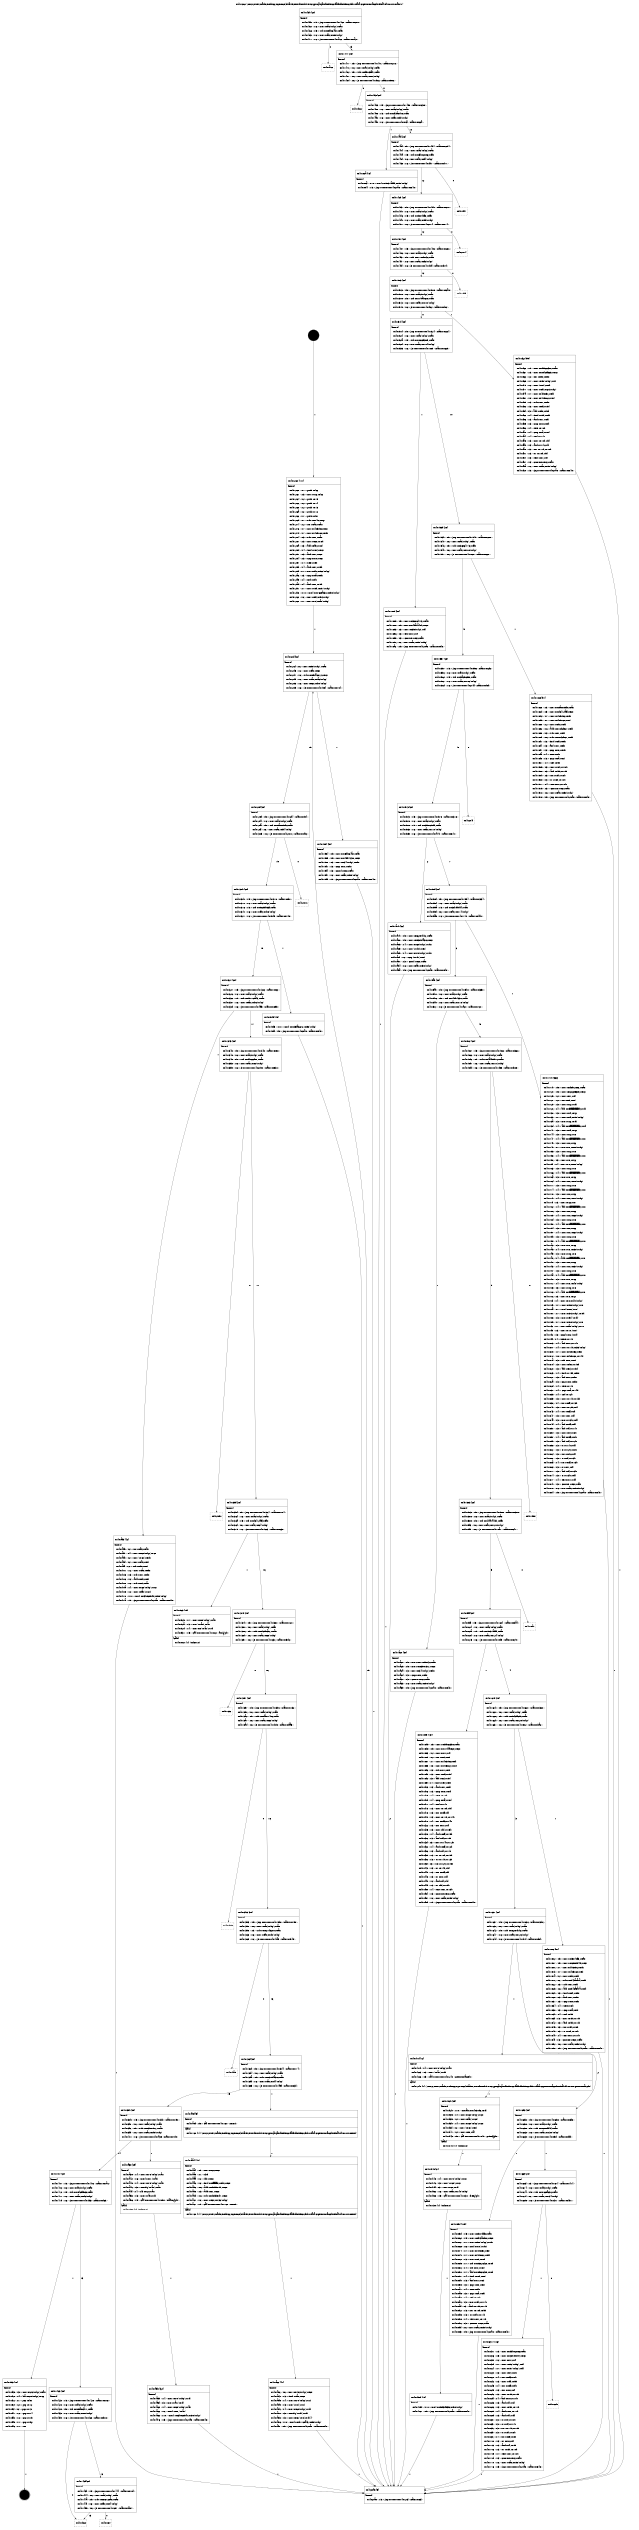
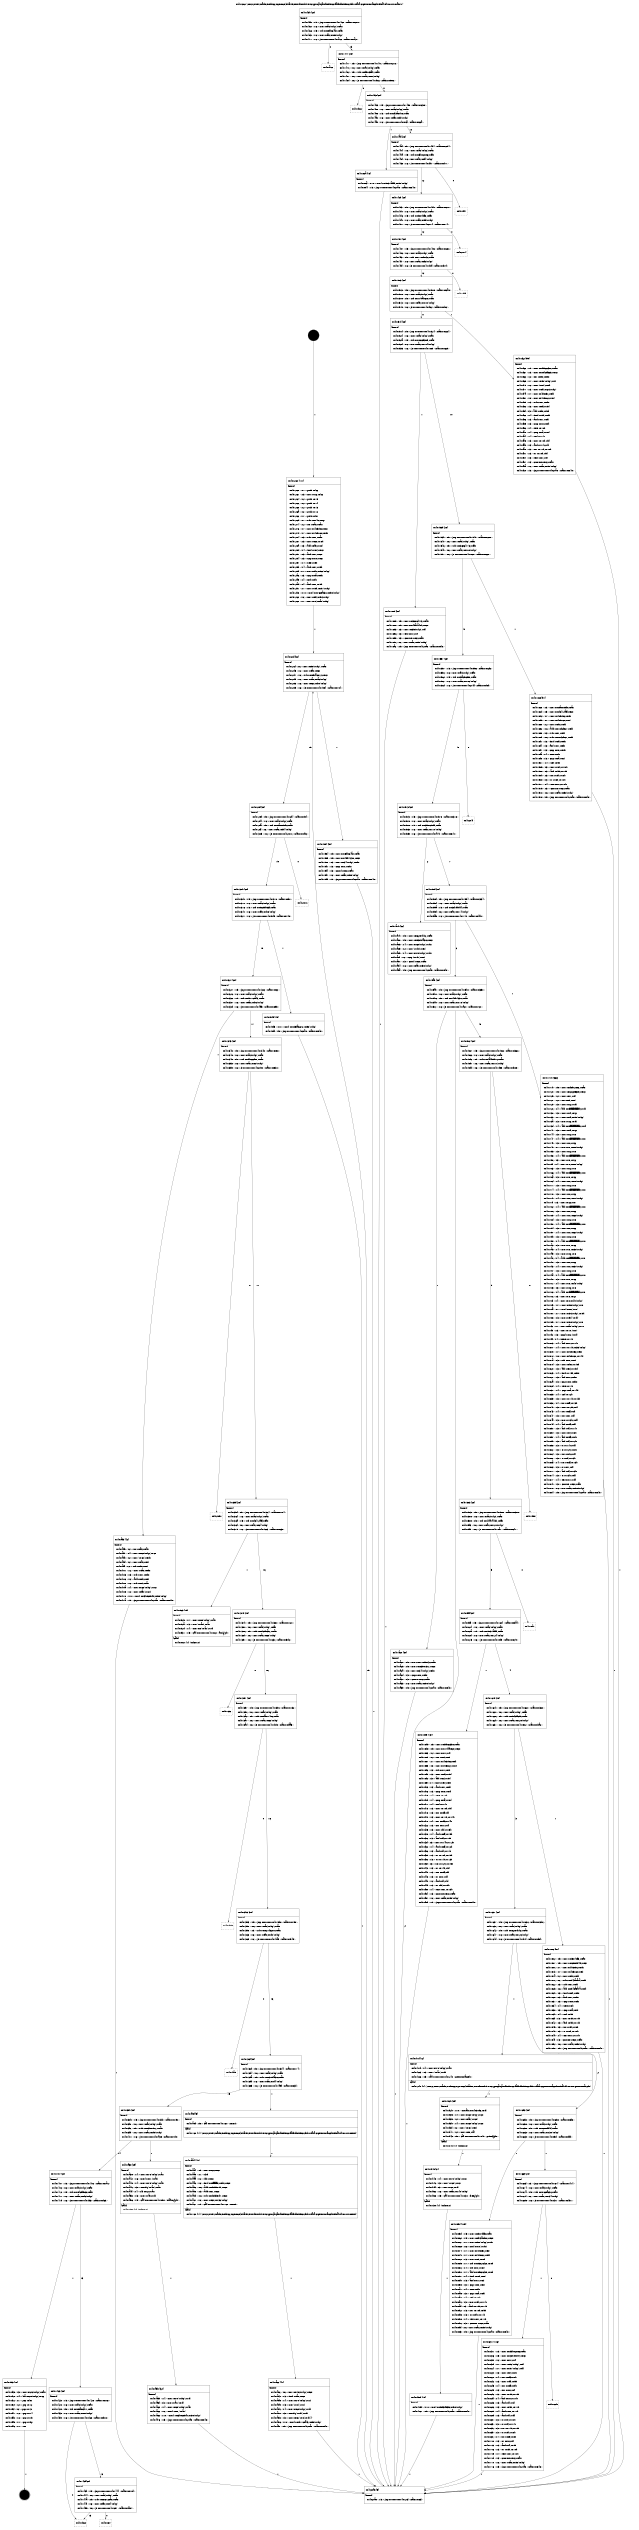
edge "0x401a7b [36]" -> "0x4020a8 [5]": now "0x4015ab [28]" -> "0x4020a8 [5]"
